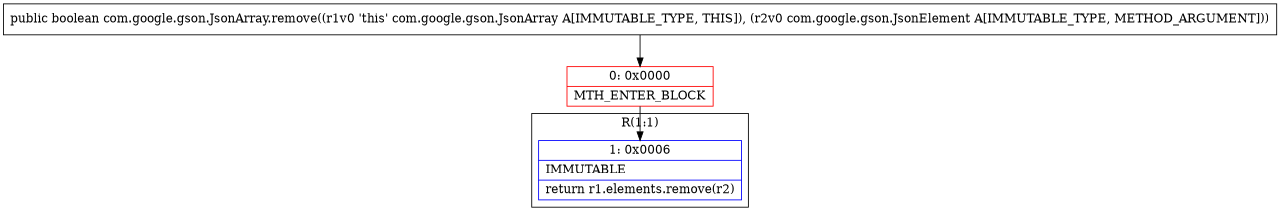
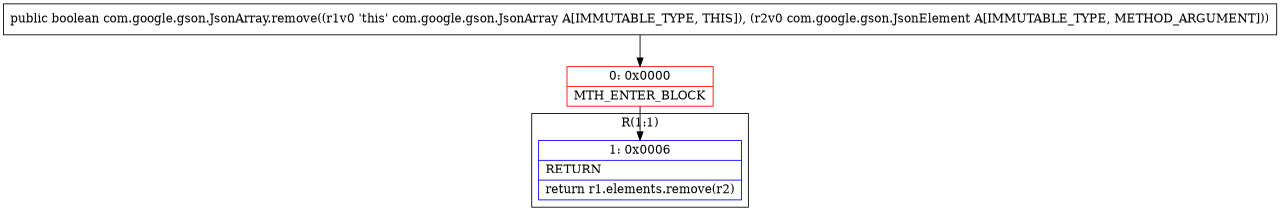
node "1: 0x0006": text "IMMUTABLE" -> "RETURN"
